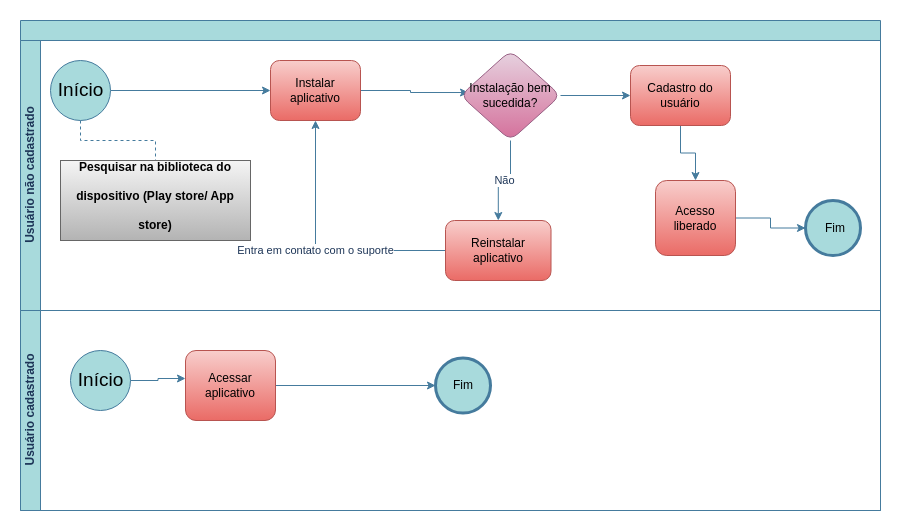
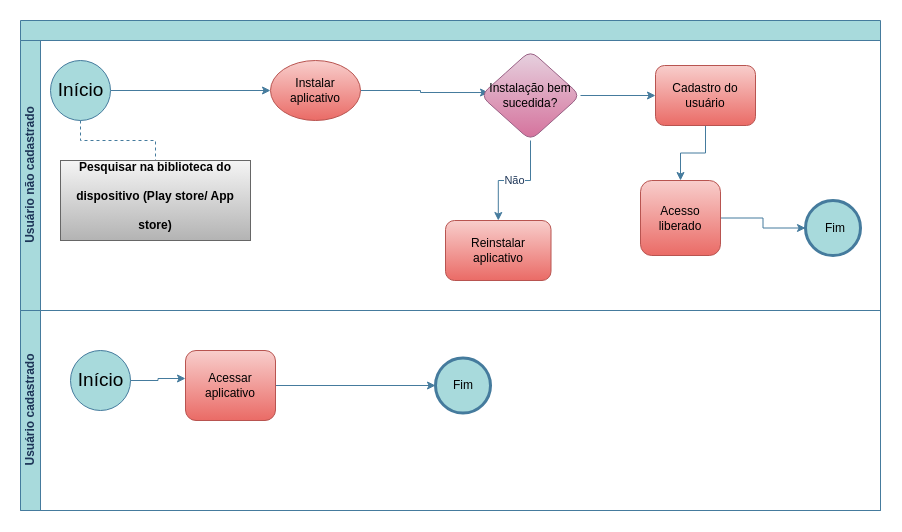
node "Instalar aplicativo": shape rounded rectangle -> ellipse
node "Instalação bem sucedida?": moved (511, 96) -> (531, 96)
node "Cadastro do usuário": moved (681, 96) -> (706, 96)
node "Acesso liberado": moved (696, 218) -> (681, 218)
edge "Reinstalar aplicativo" -> "Instalar aplicativo": removed, label "Entra em contato com o suporte"
